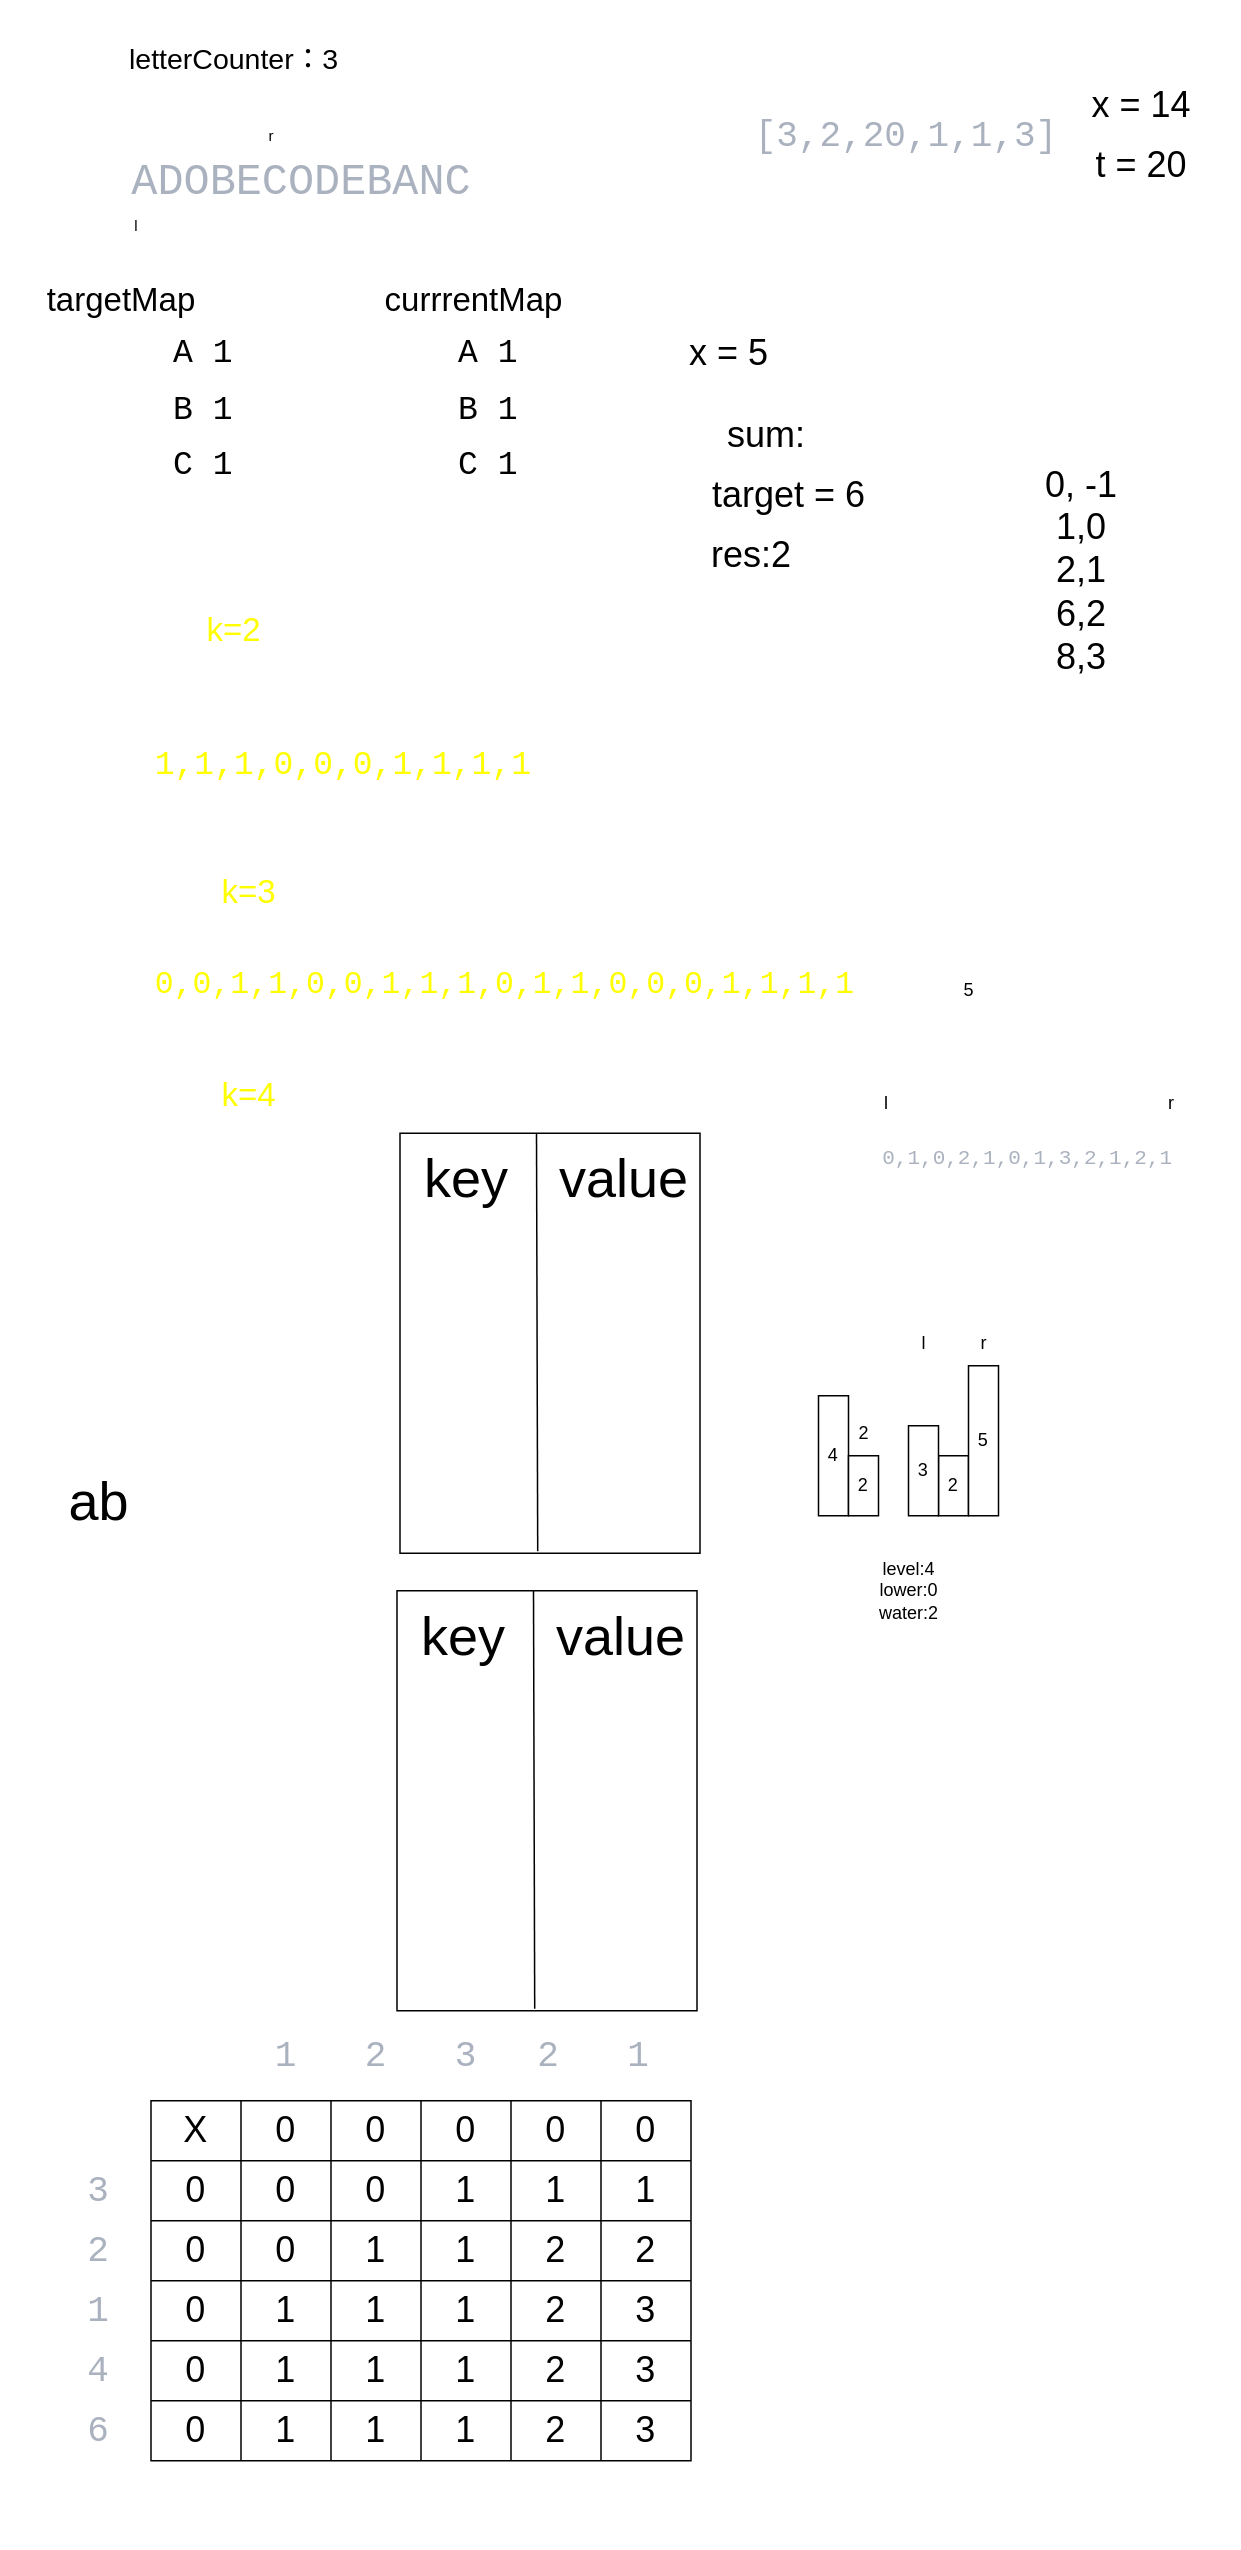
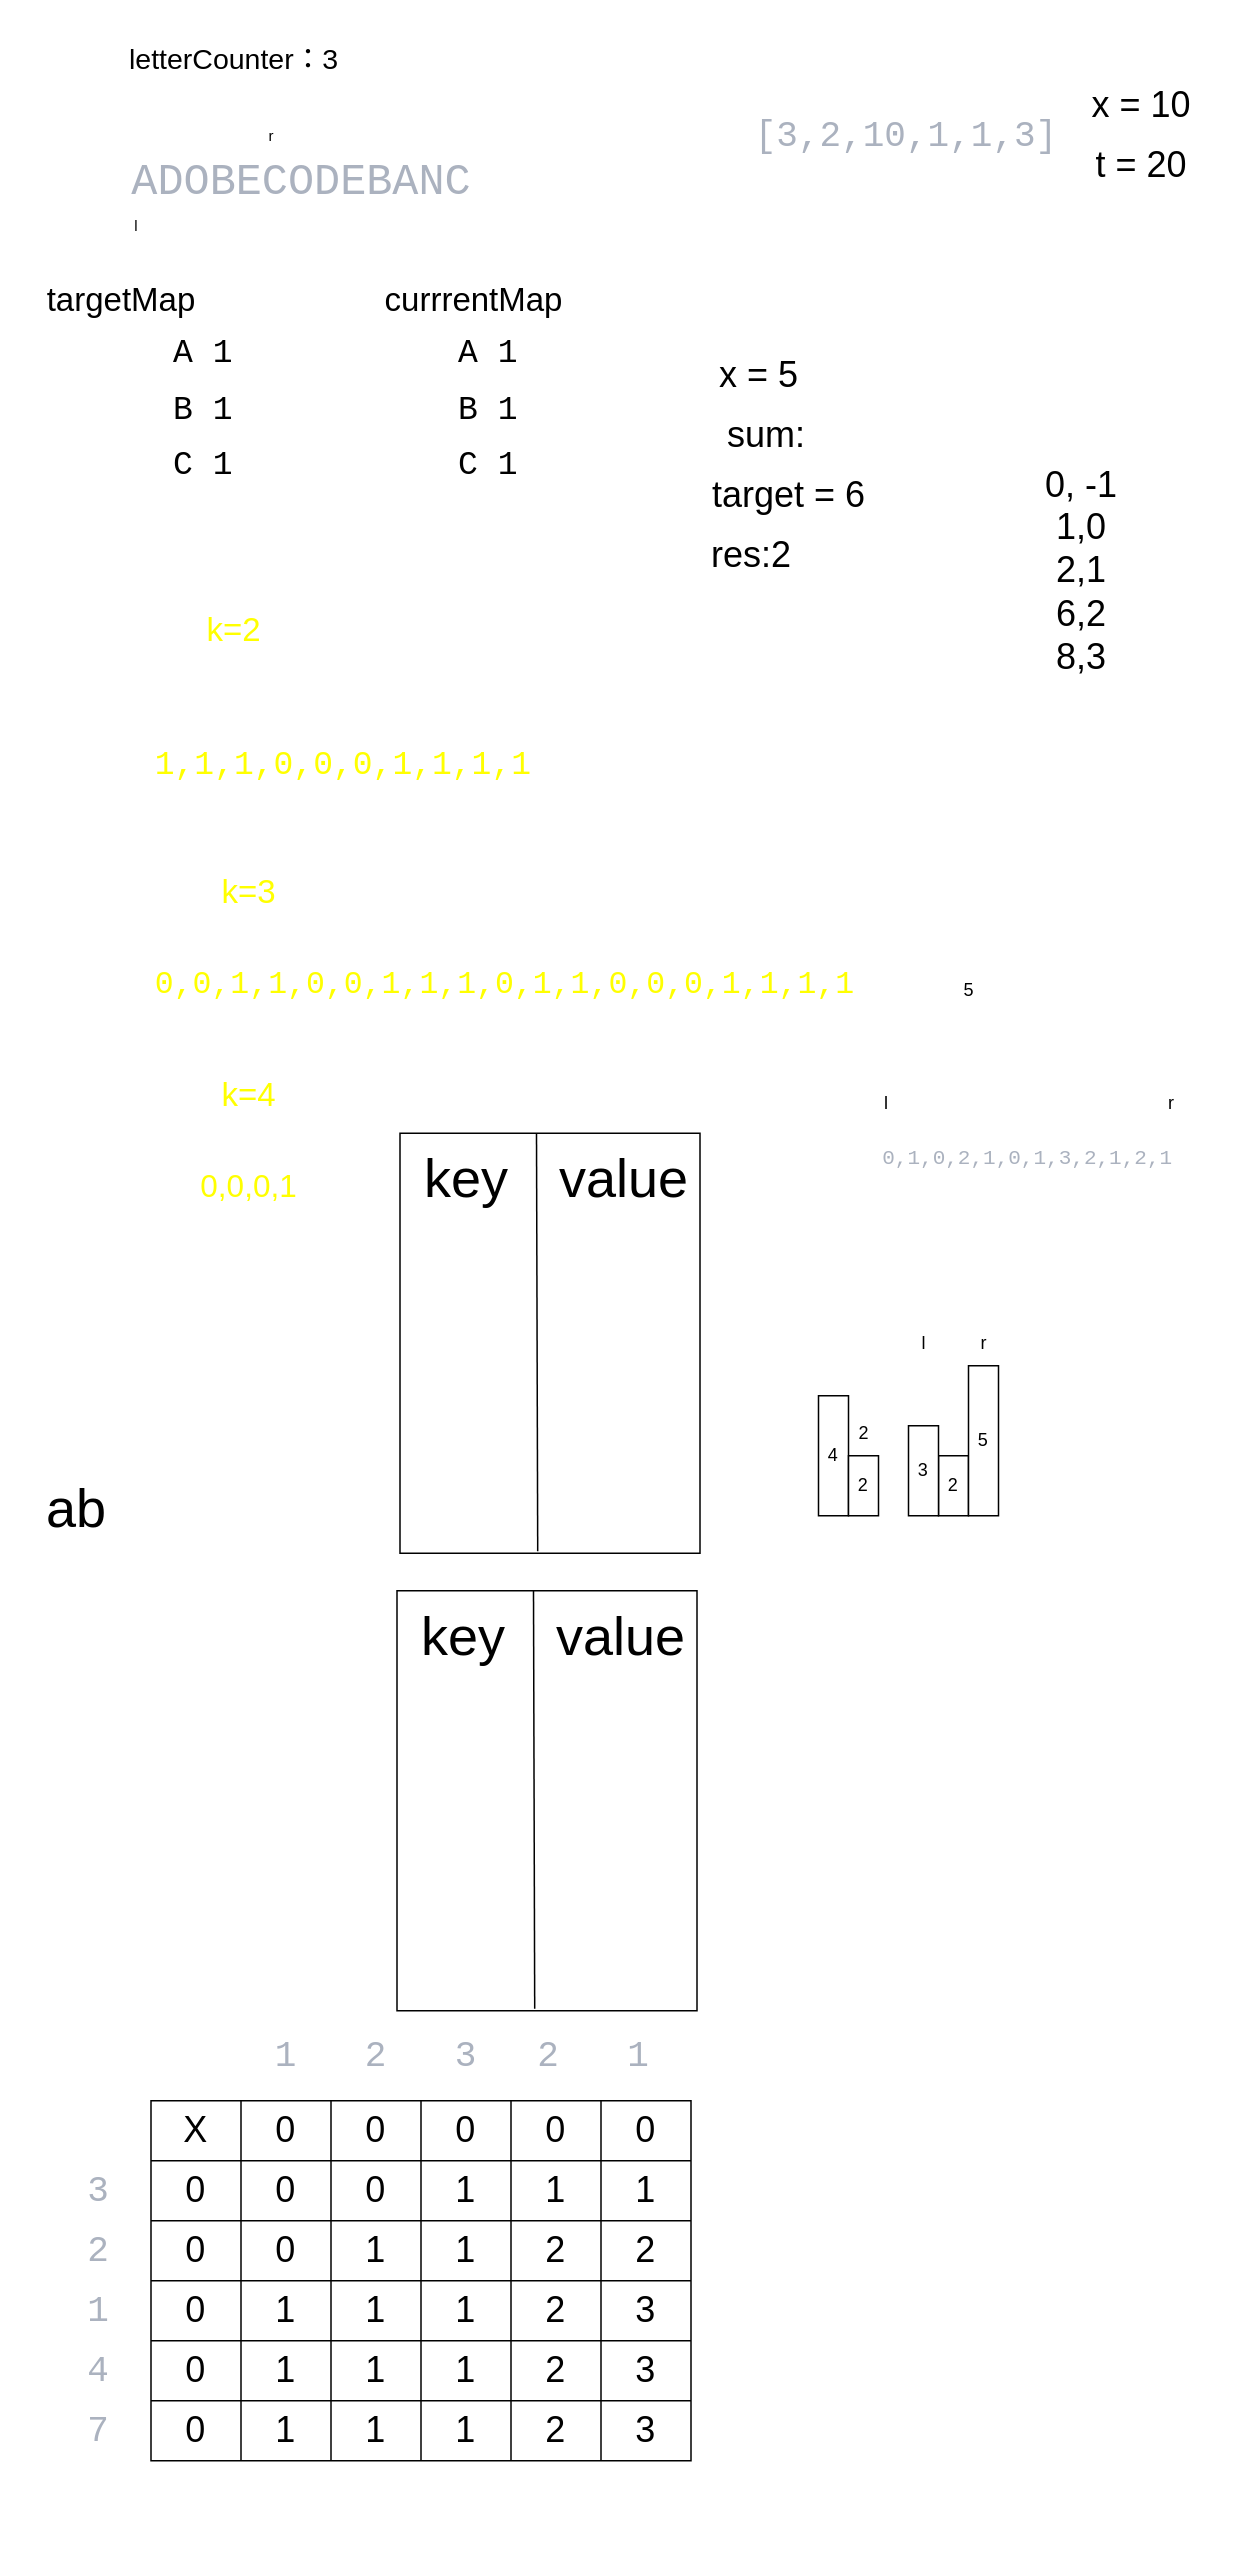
node "x = 14": label "x = 14" -> "x = 10"
node "[3,2,20,1,1,3]": label "[3,2,20,1,1,3]" -> "[3,2,10,1,1,3]"
node "x = 5": moved (728, 353) -> (758, 376)
node "0,0,0,1": added
node "ab": moved (98, 1501) -> (76, 1508)
node "level:4 lower:0 water:2": removed
node "6": label "6" -> "7"
